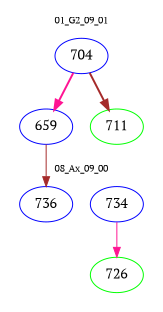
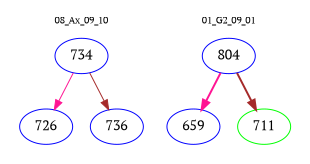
node "704": label "704" -> "804"
edge "659" -> "736": now "734" -> "736"
cluster "08_Ax_09_00": label "08_Ax_09_00" -> "08_Ax_09_10"
node "726": color green -> blue
